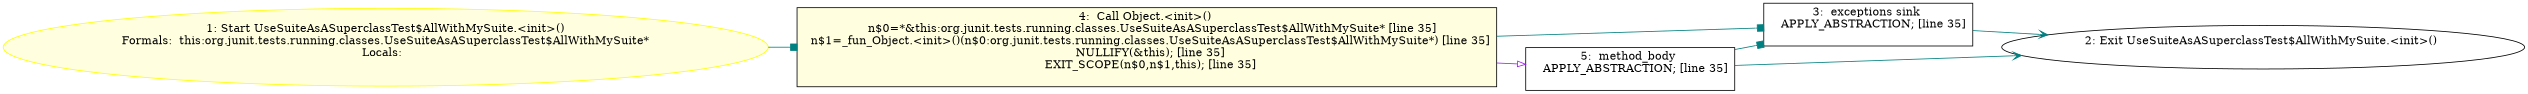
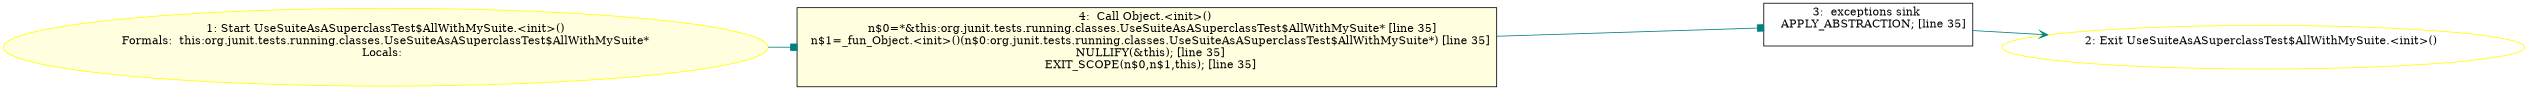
node "2: Exit UseSuiteAsASuperclassTest$AllWithMySuite.<init>()": color black -> yellow
node "5:  method_body APPLY_ABSTRACTION; [line 35]": removed
